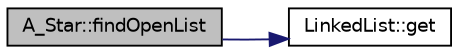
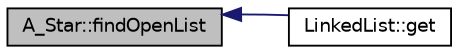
edge "A_Star::findOpenList" -> "LinkedList::get": reversed
